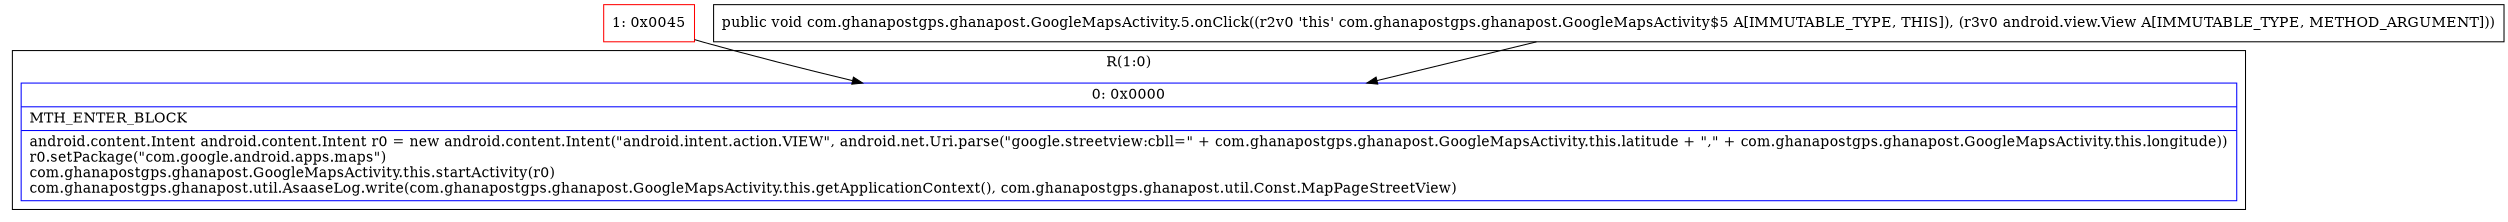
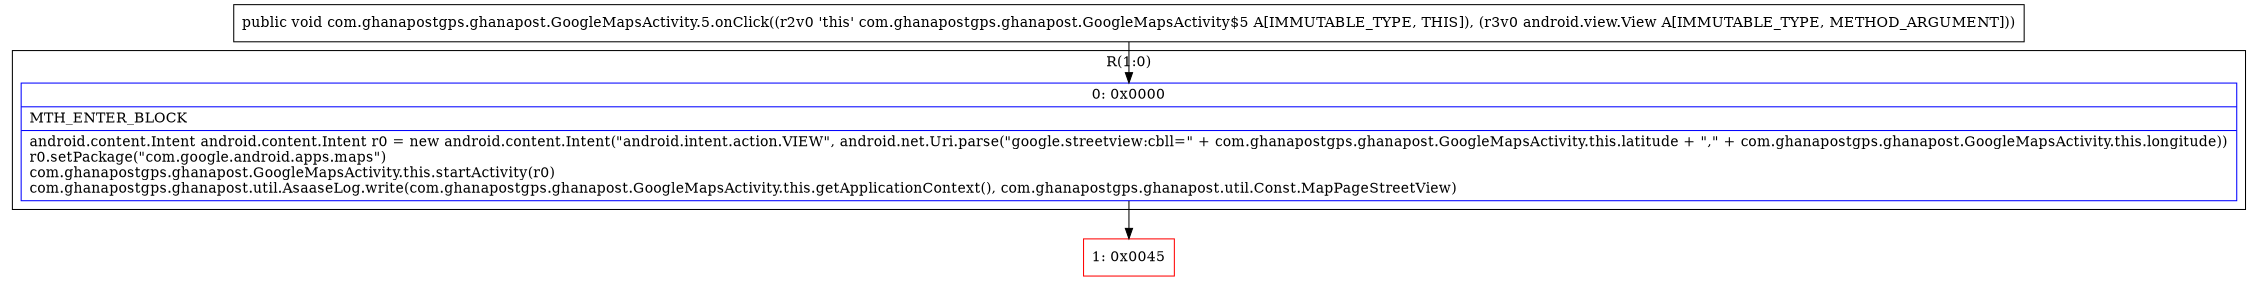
edge "1: 0x0045" -> "0: 0x0000": reversed
